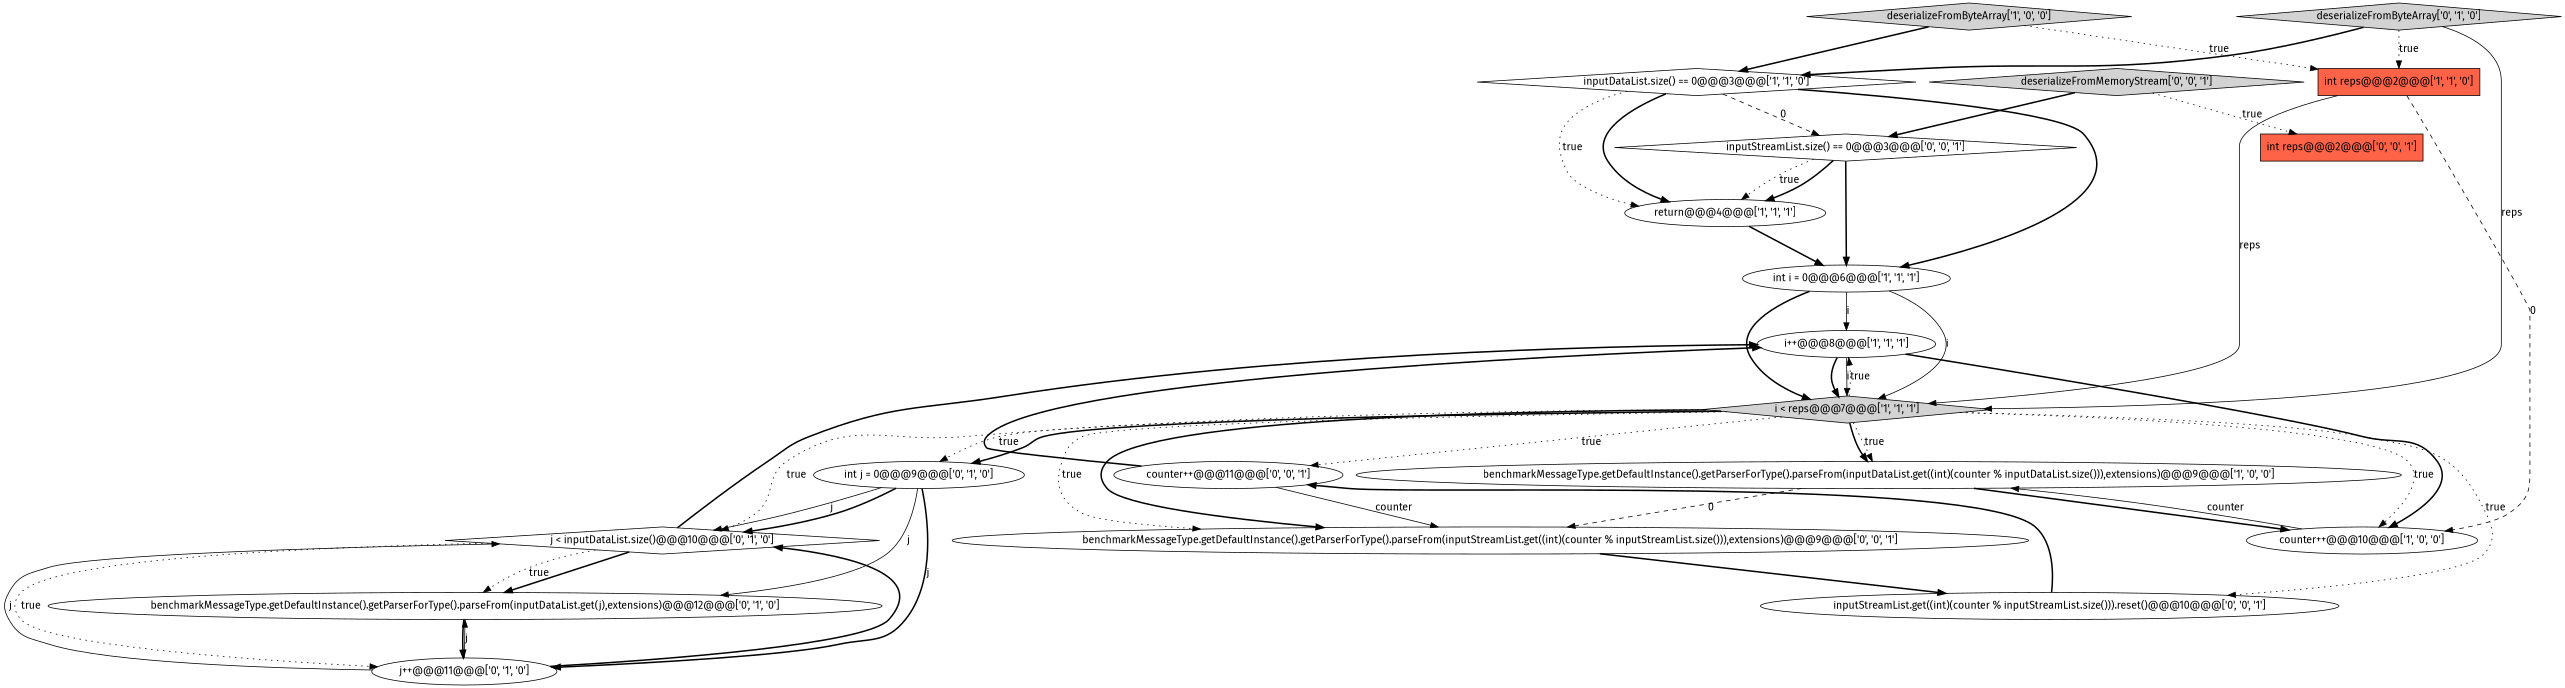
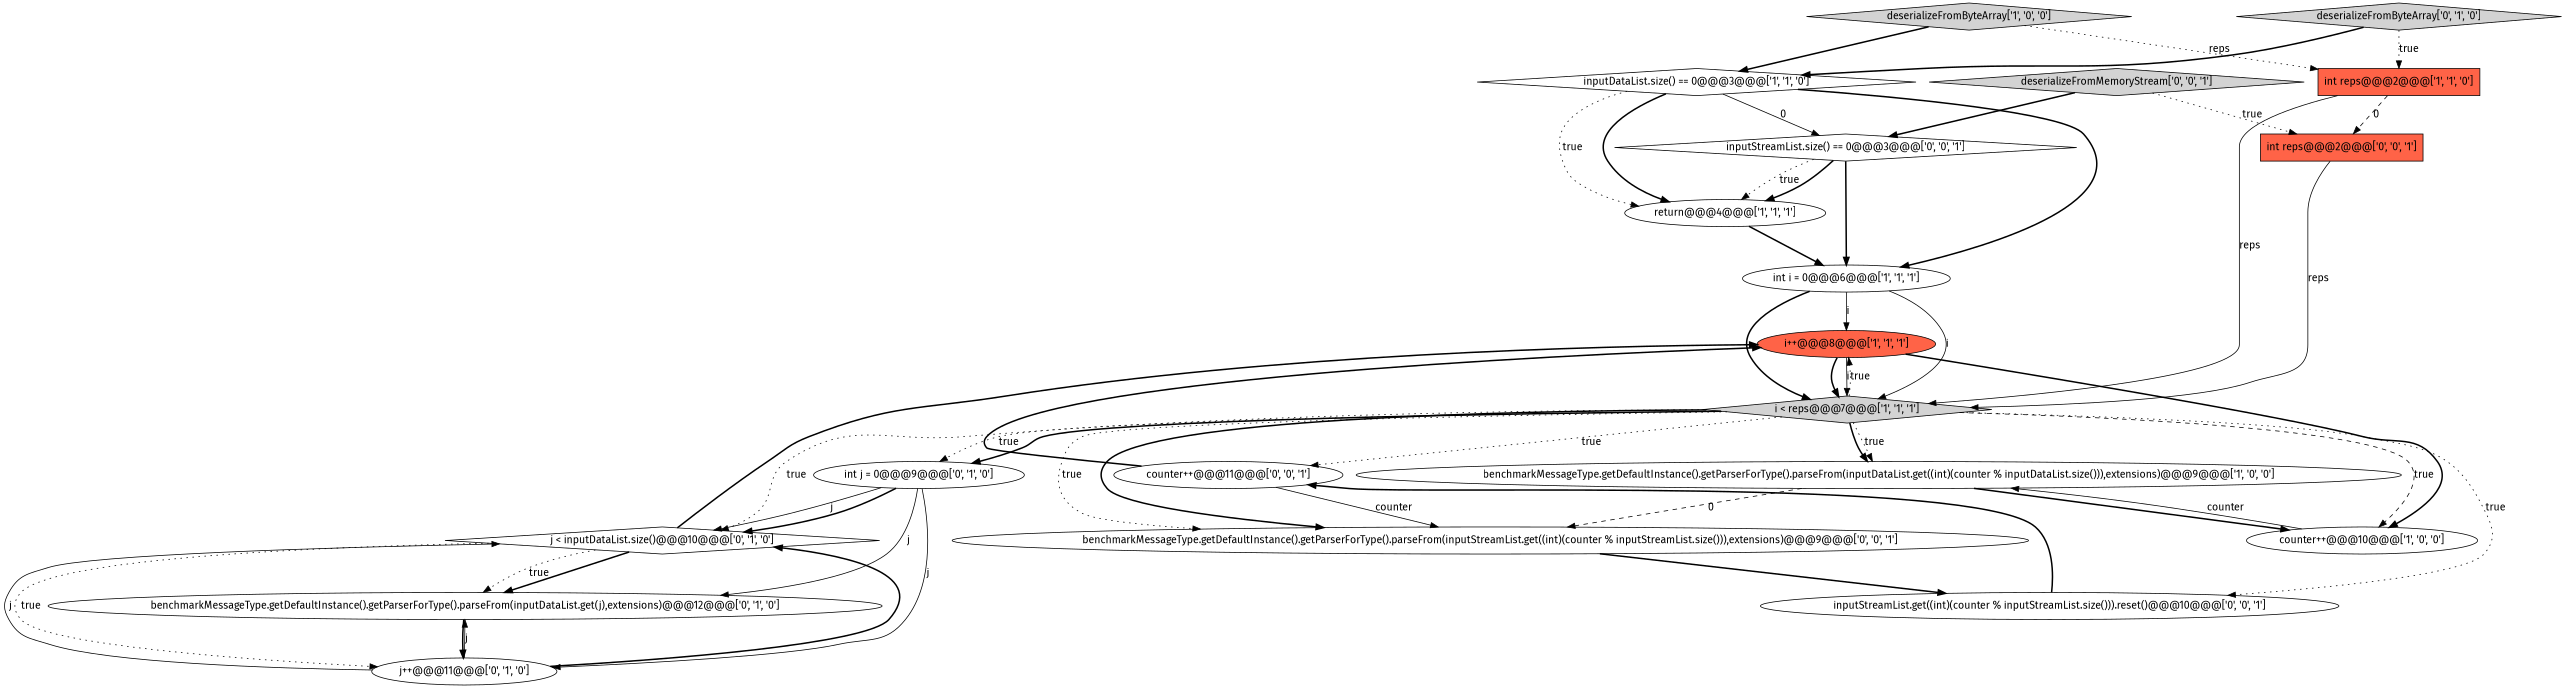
edge "deserializeFromByteArray['1', '0', '0']" -> "int reps@@@2@@@['1', '1', '0']": label "true" -> "reps"
edge "inputDataList.size() == 0@@@3@@@['1', '1', '0']" -> "inputStreamList.size() == 0@@@3@@@['0', '0', '1']": style dashed -> solid
edge "int reps@@@2@@@['1', '1', '0']" -> "counter++@@@10@@@['1', '0', '0']": now "int reps@@@2@@@['1', '1', '0']" -> "int reps@@@2@@@['0', '0', '1']"
node "i++@@@8@@@['1', '1', '1']": fillcolor white -> tomato
edge "deserializeFromByteArray['0', '1', '0']" -> "i < reps@@@7@@@['1', '1', '1']": now "int reps@@@2@@@['0', '0', '1']" -> "i < reps@@@7@@@['1', '1', '1']"
edge "i < reps@@@7@@@['1', '1', '1']" -> "counter++@@@10@@@['1', '0', '0']": style dotted -> dashed
edge "int j = 0@@@9@@@['0', '1', '0']" -> "j++@@@11@@@['0', '1', '0']": style bold -> solid
